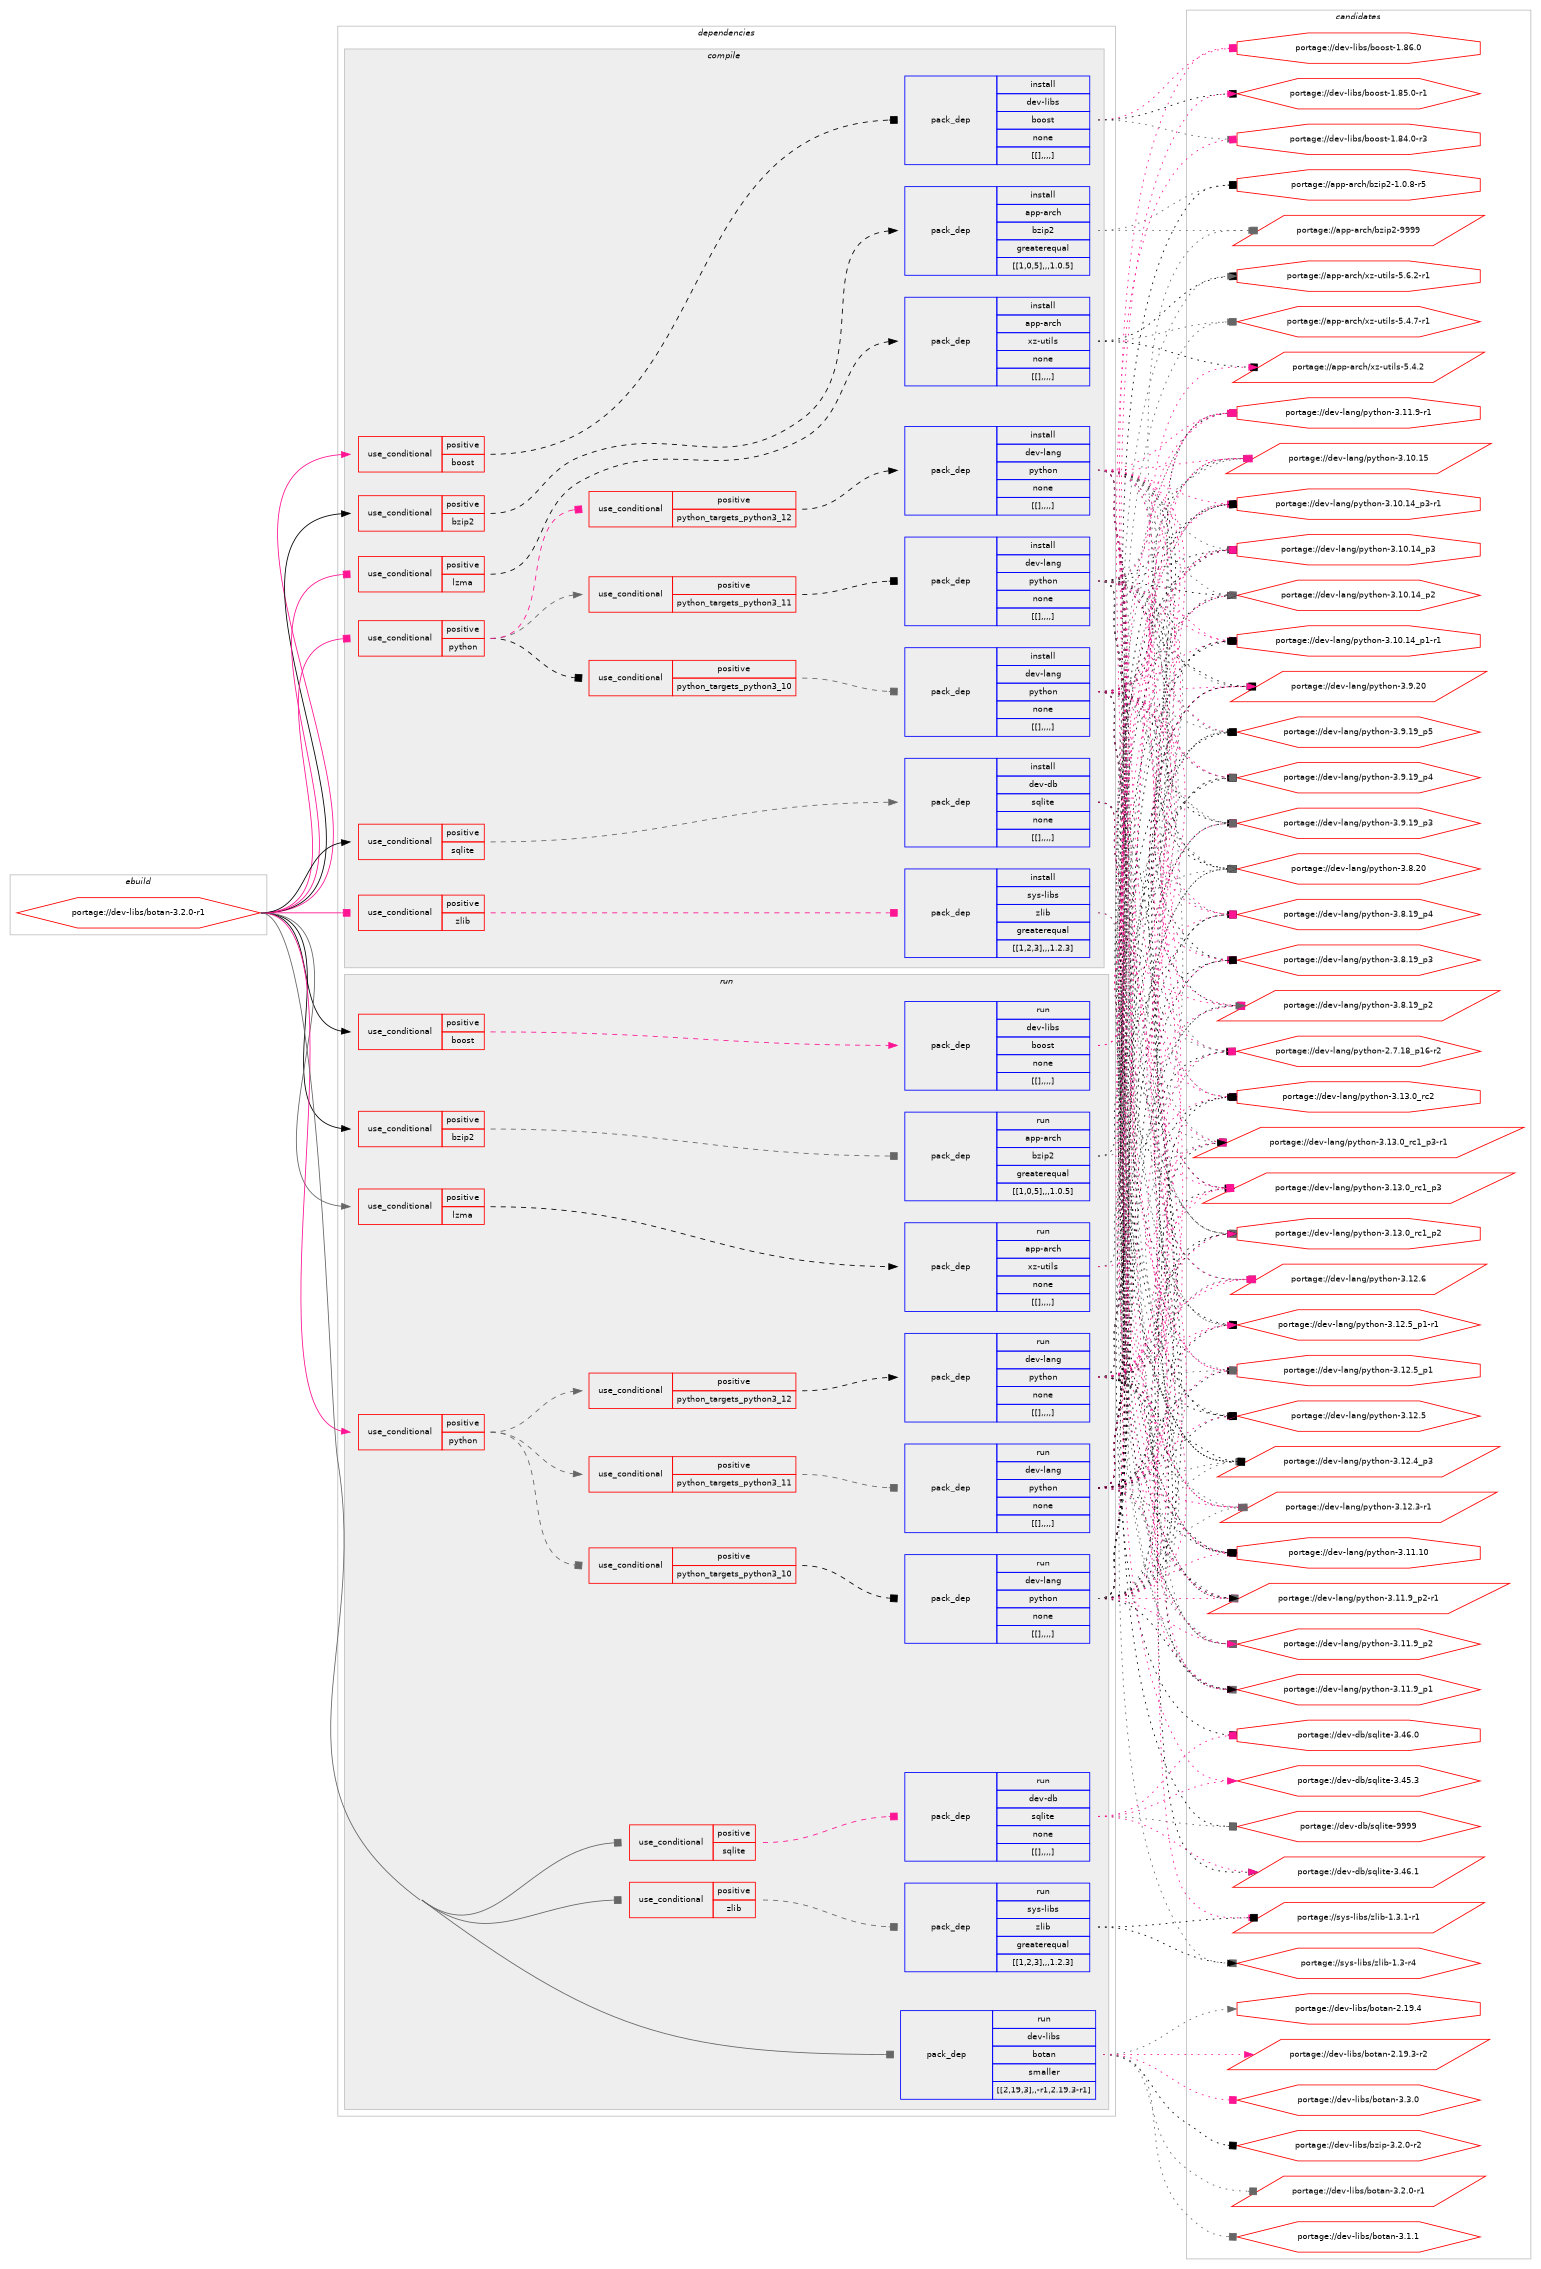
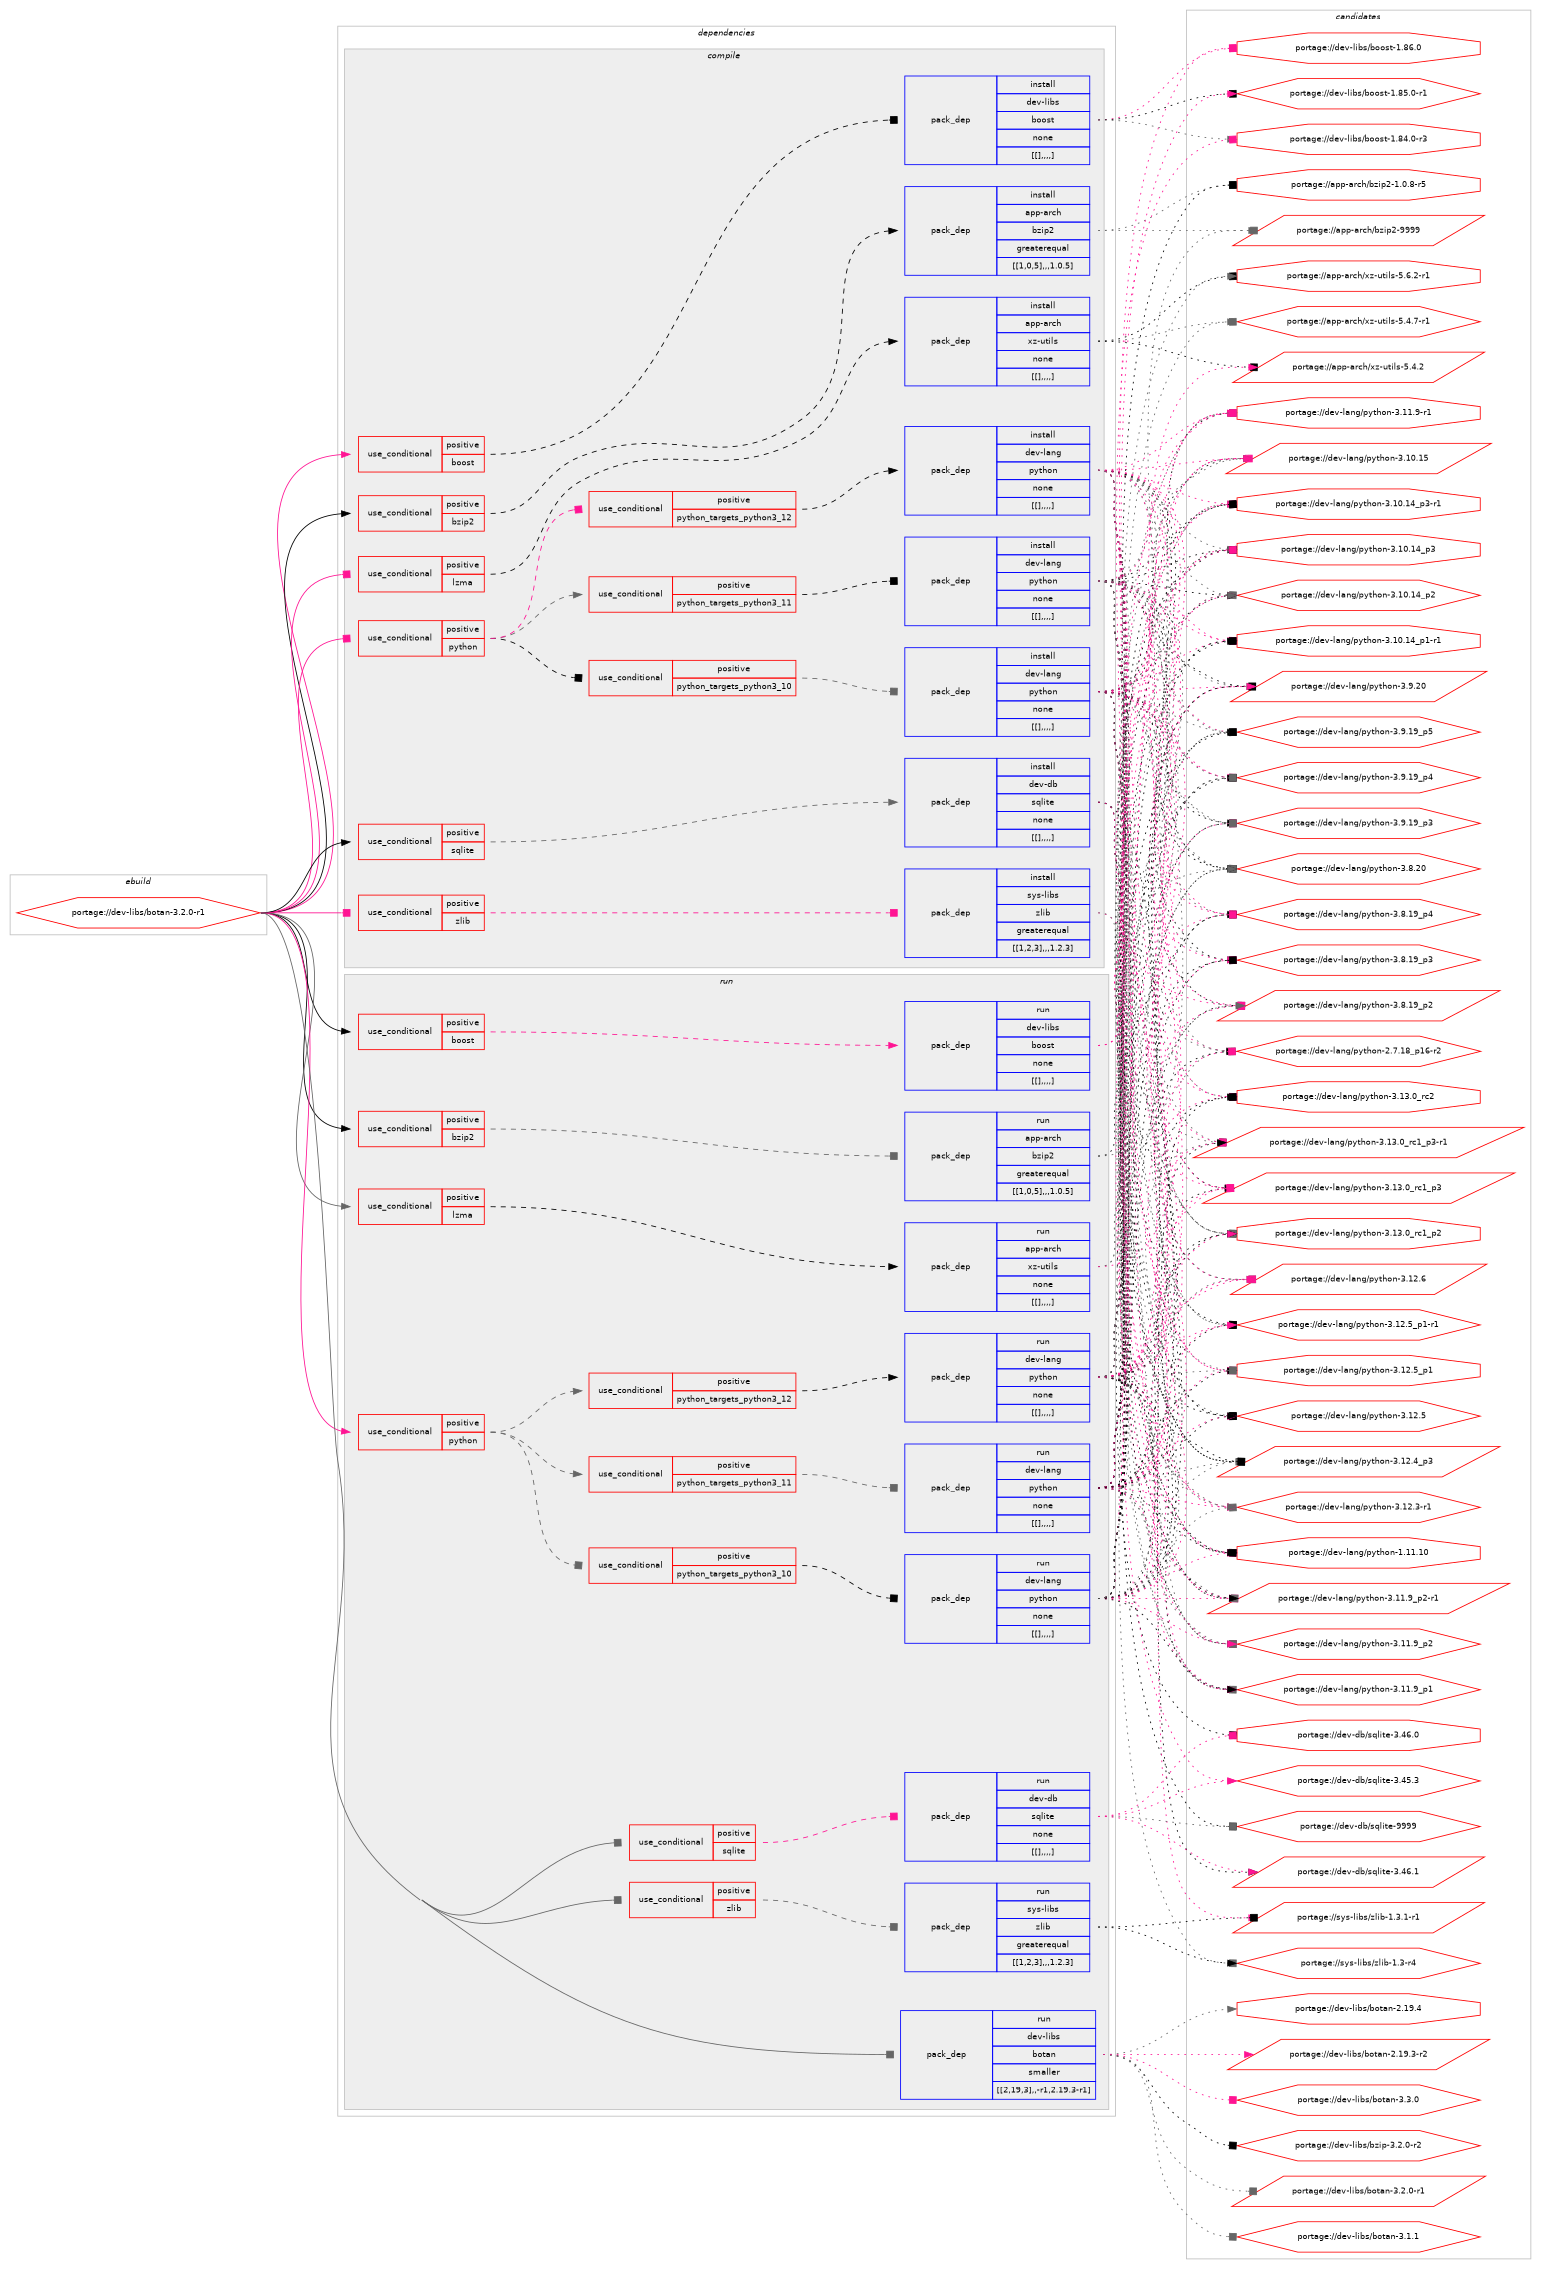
node "portage://dev-lang/python-3.12.3-r1": shape parallelogram -> hexagon
node "portage://dev-lang/python-3.11.10": label "portage://dev-lang/python-3.11.10" -> "portage://dev-lang/python-1.11.10"
